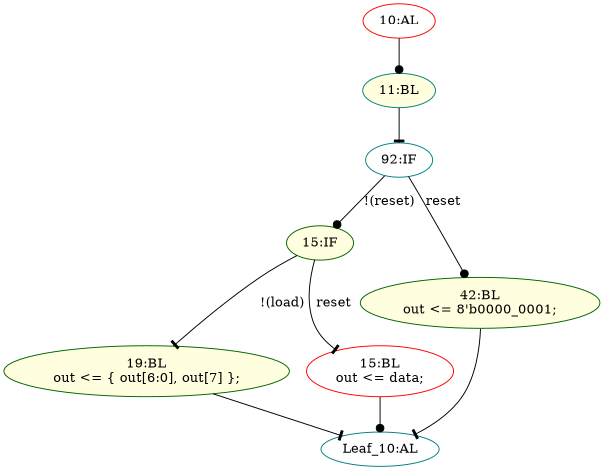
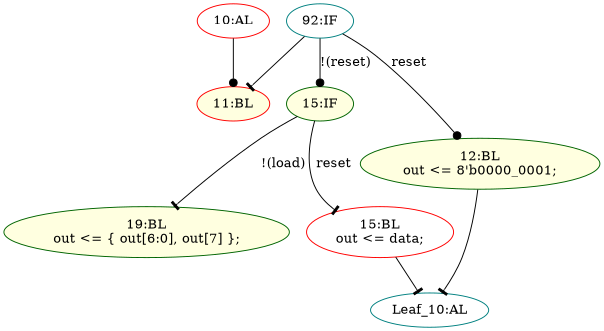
node "11:BL": color teal -> red
edge "11:BL" -> "92:IF": reversed
node "42:BL out <= 8'b0000_0001;": label "42:BL out <= 8'b0000_0001;" -> "12:BL out <= 8'b0000_0001;"
edge "15:BL out <= data;" -> "Leaf_10:AL": arrowhead dot -> tee
edge "19:BL out <= { out[6:0], out[7] };" -> "Leaf_10:AL": removed
